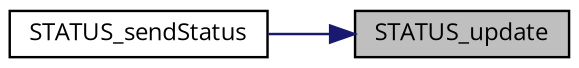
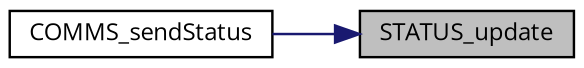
node "STATUS_sendStatus": label "STATUS_sendStatus" -> "COMMS_sendStatus"
